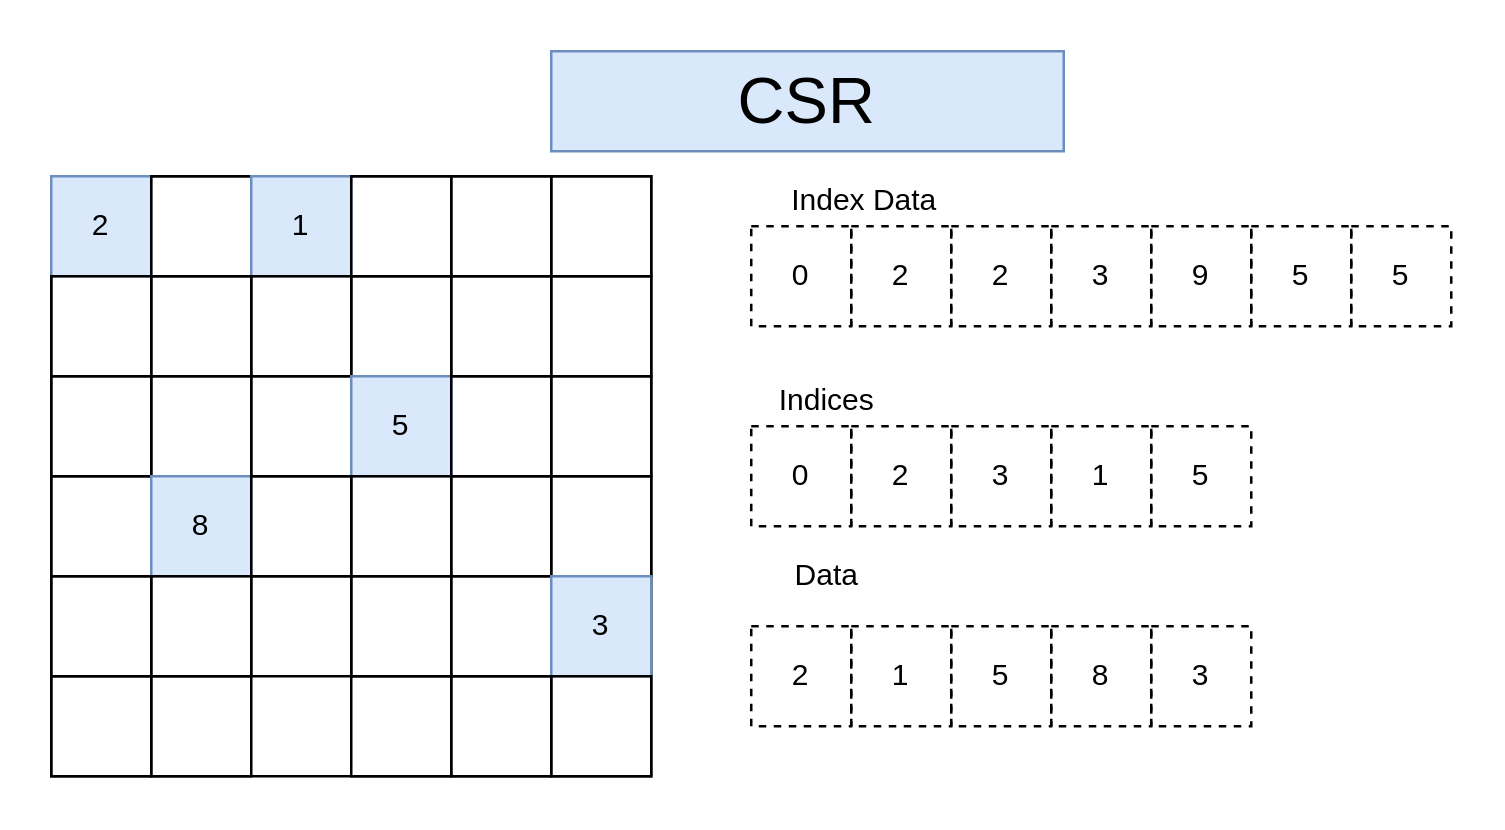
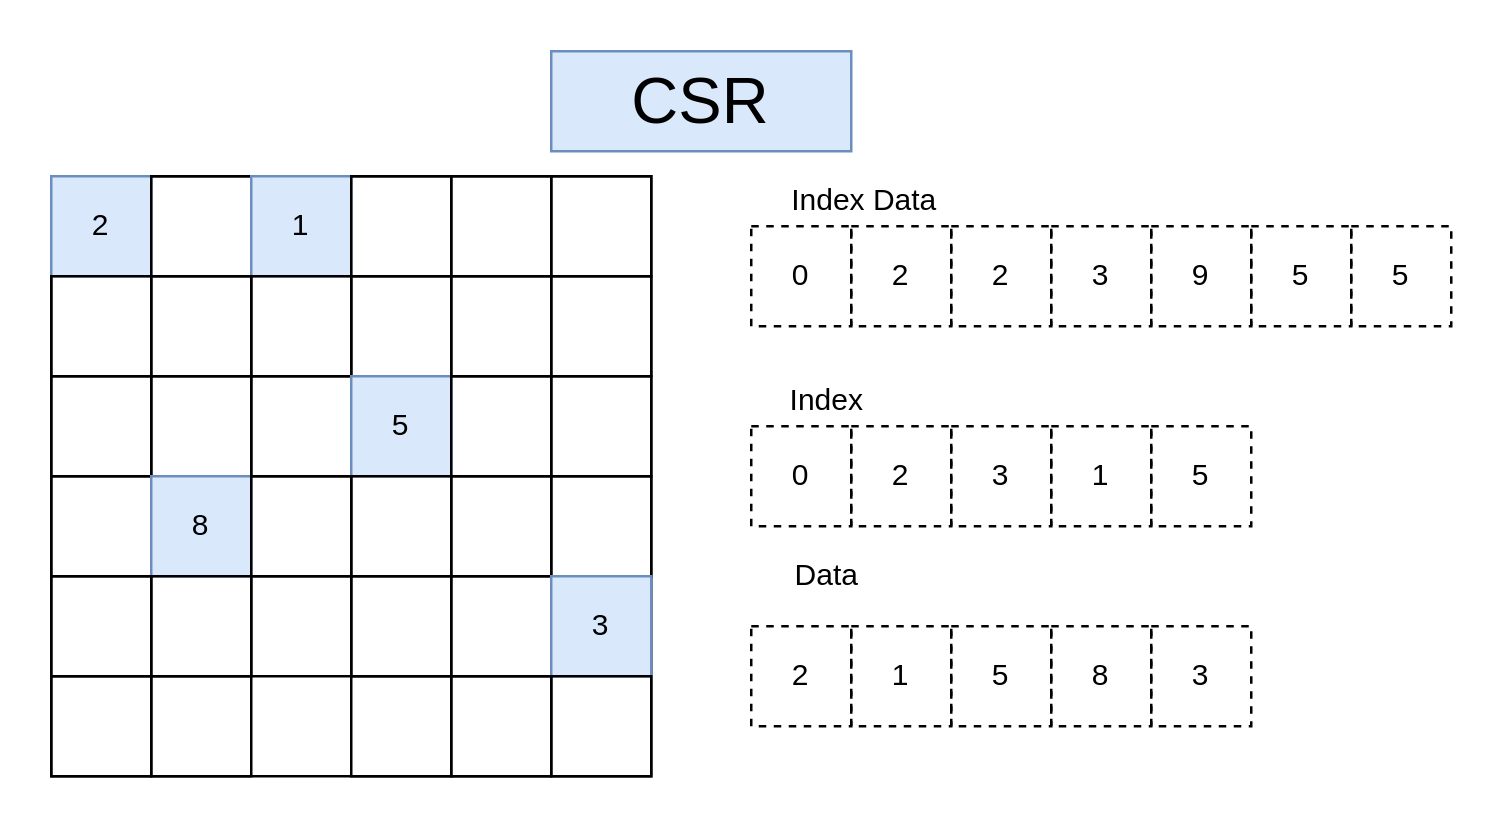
node "CSR": size 513x100 -> 300x100
node "Indices": label "Indices" -> "Index"
